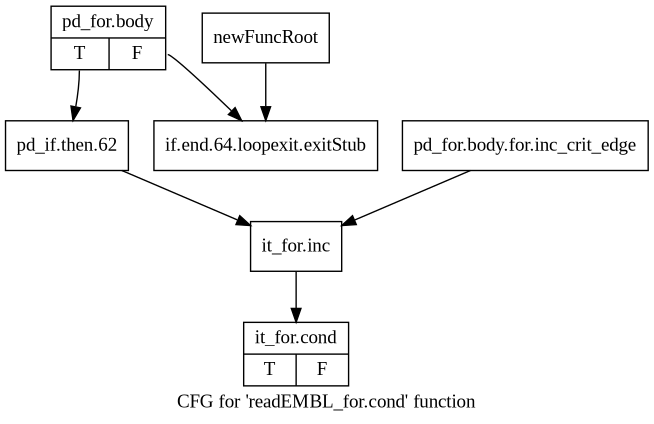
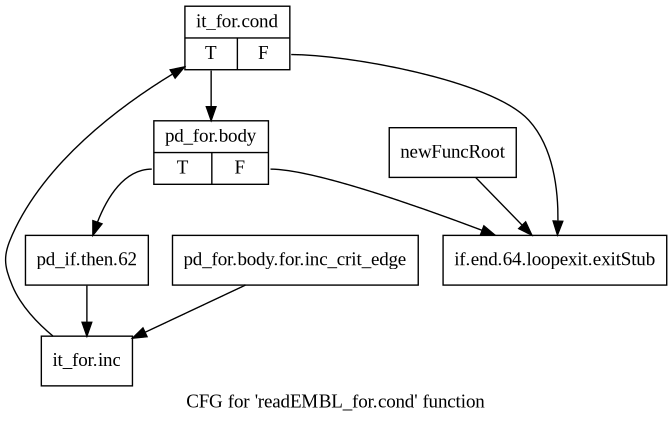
edge "it_for.cond" -> "if.end.64.loopexit.exitStub": added
edge "it_for.cond" -> "pd_for.body": added
